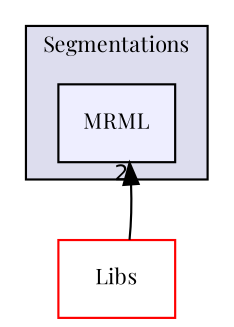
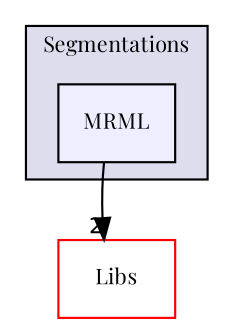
edge "Libs" -> "MRML": reversed
